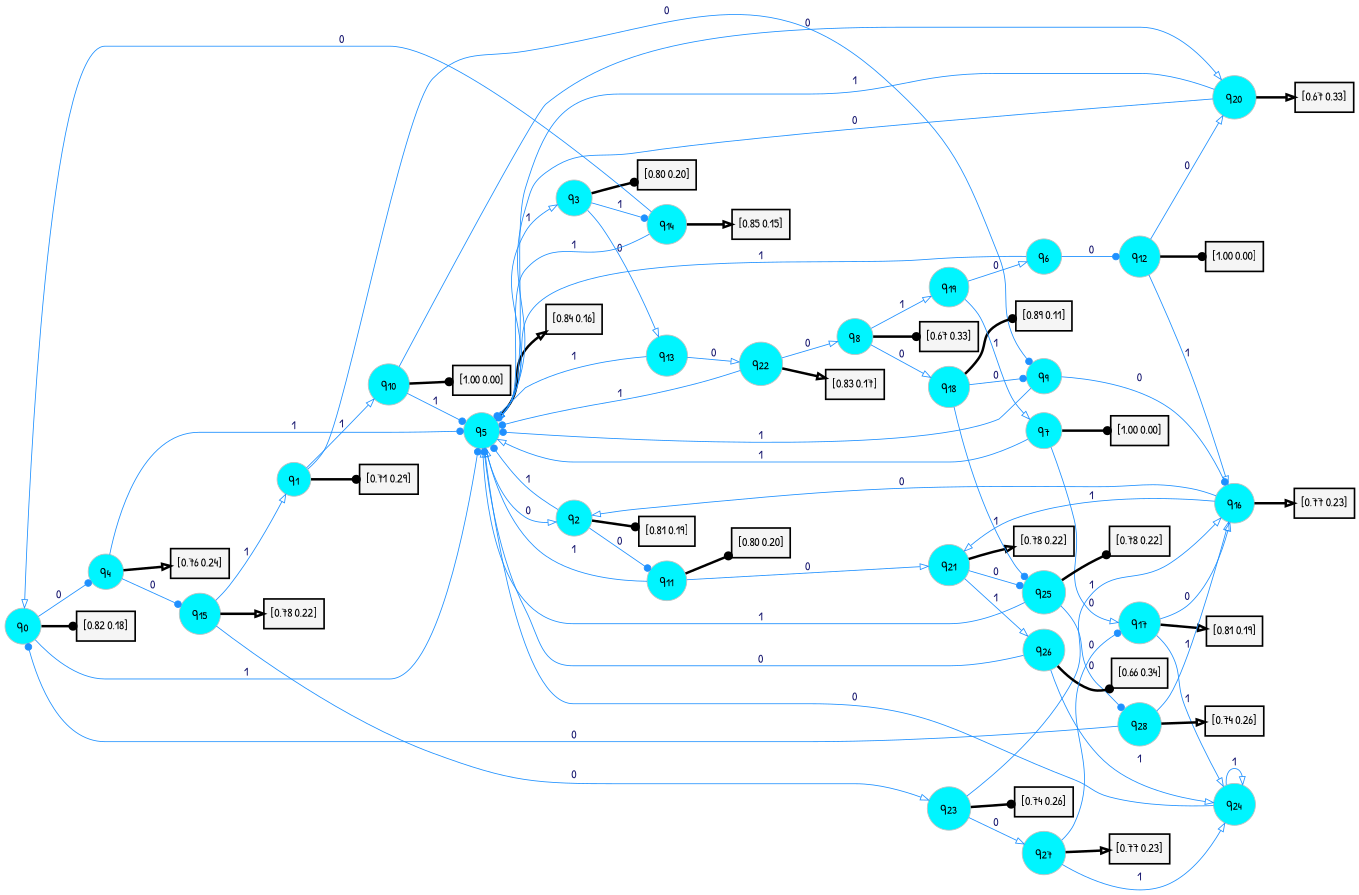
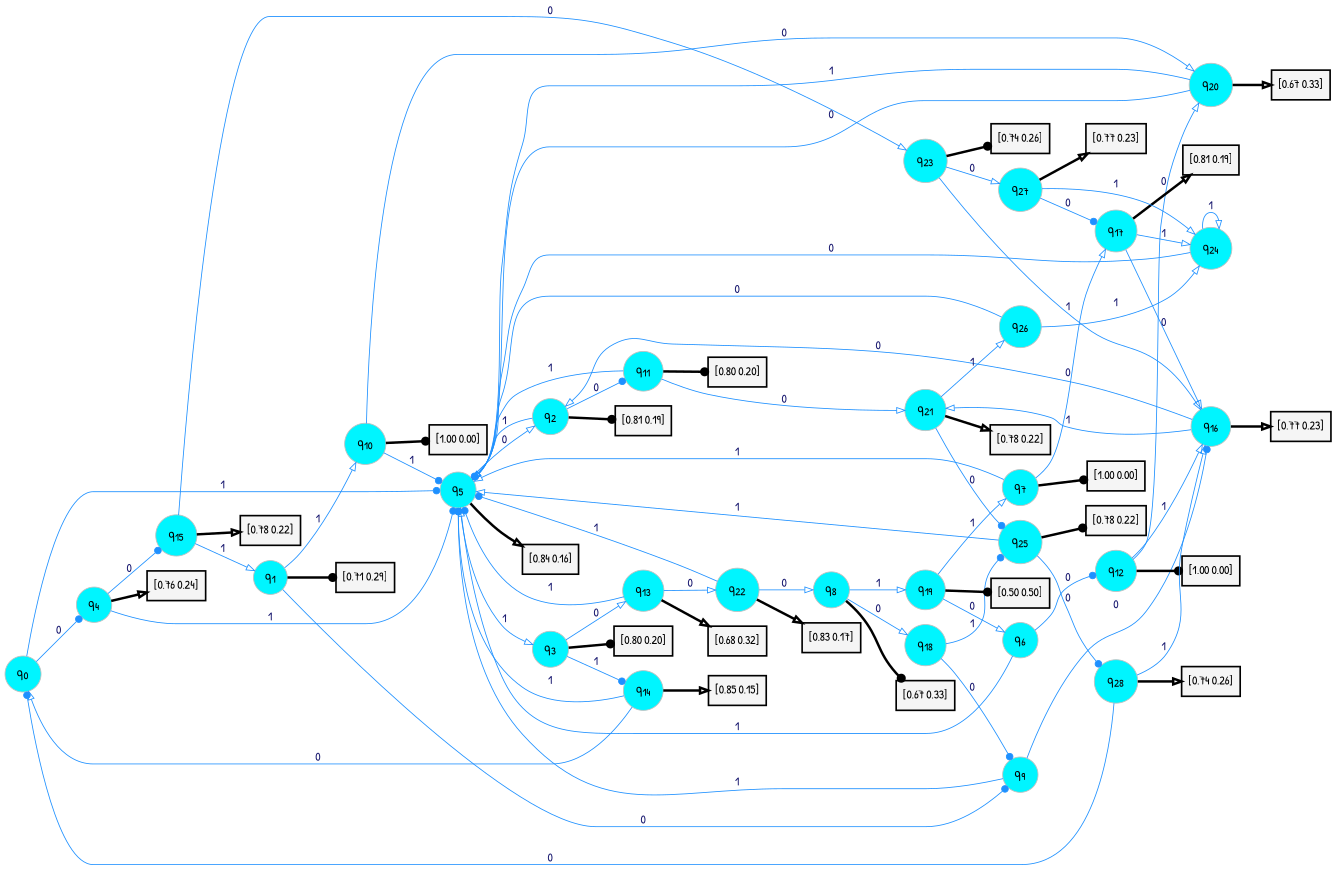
node "[0.89 0.11]": removed
node "[0.50 0.50]": added
node "[0.82 0.18]": removed
node "[0.68 0.32]": added
node "[0.66 0.34]": removed
